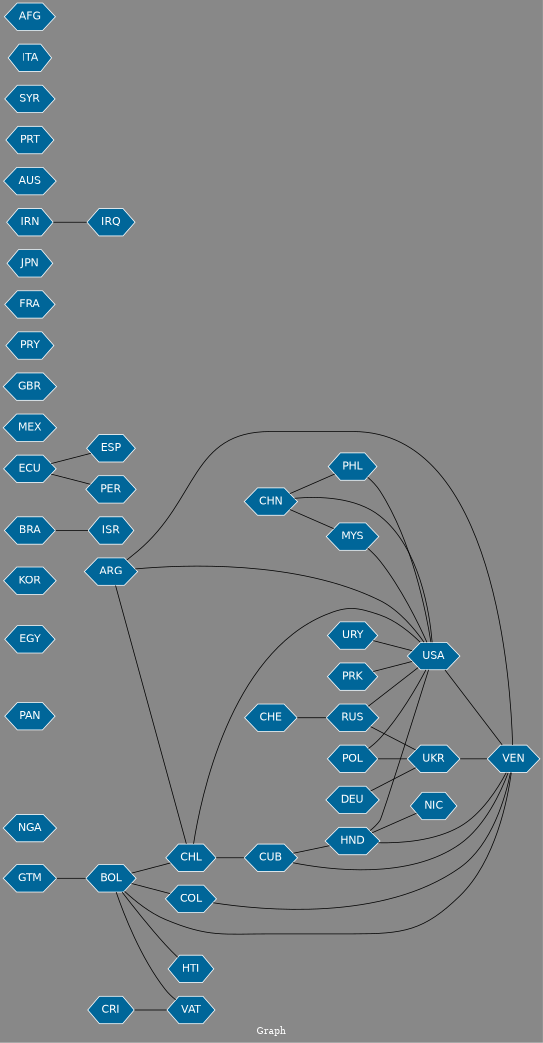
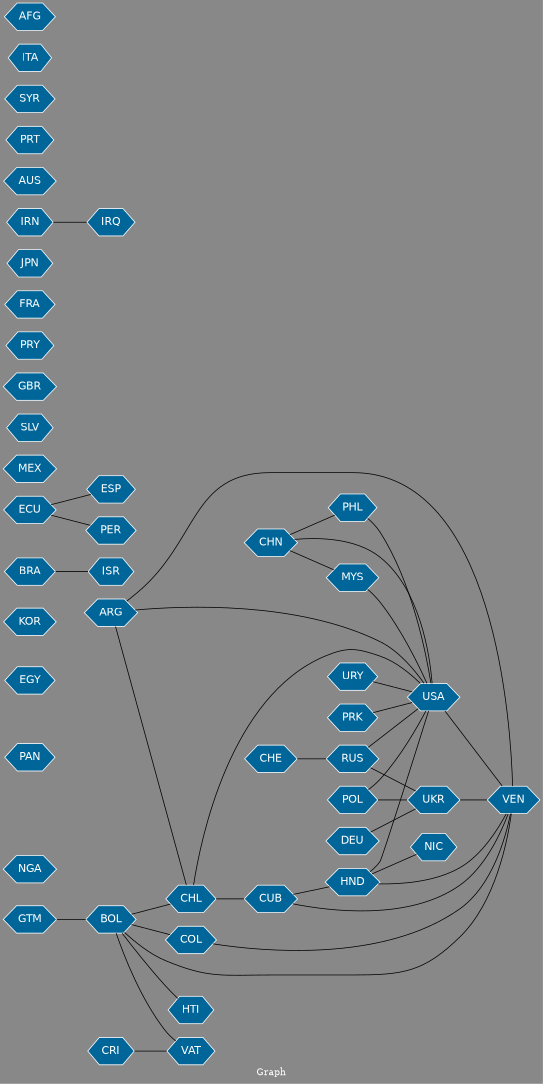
node "SLV": added
